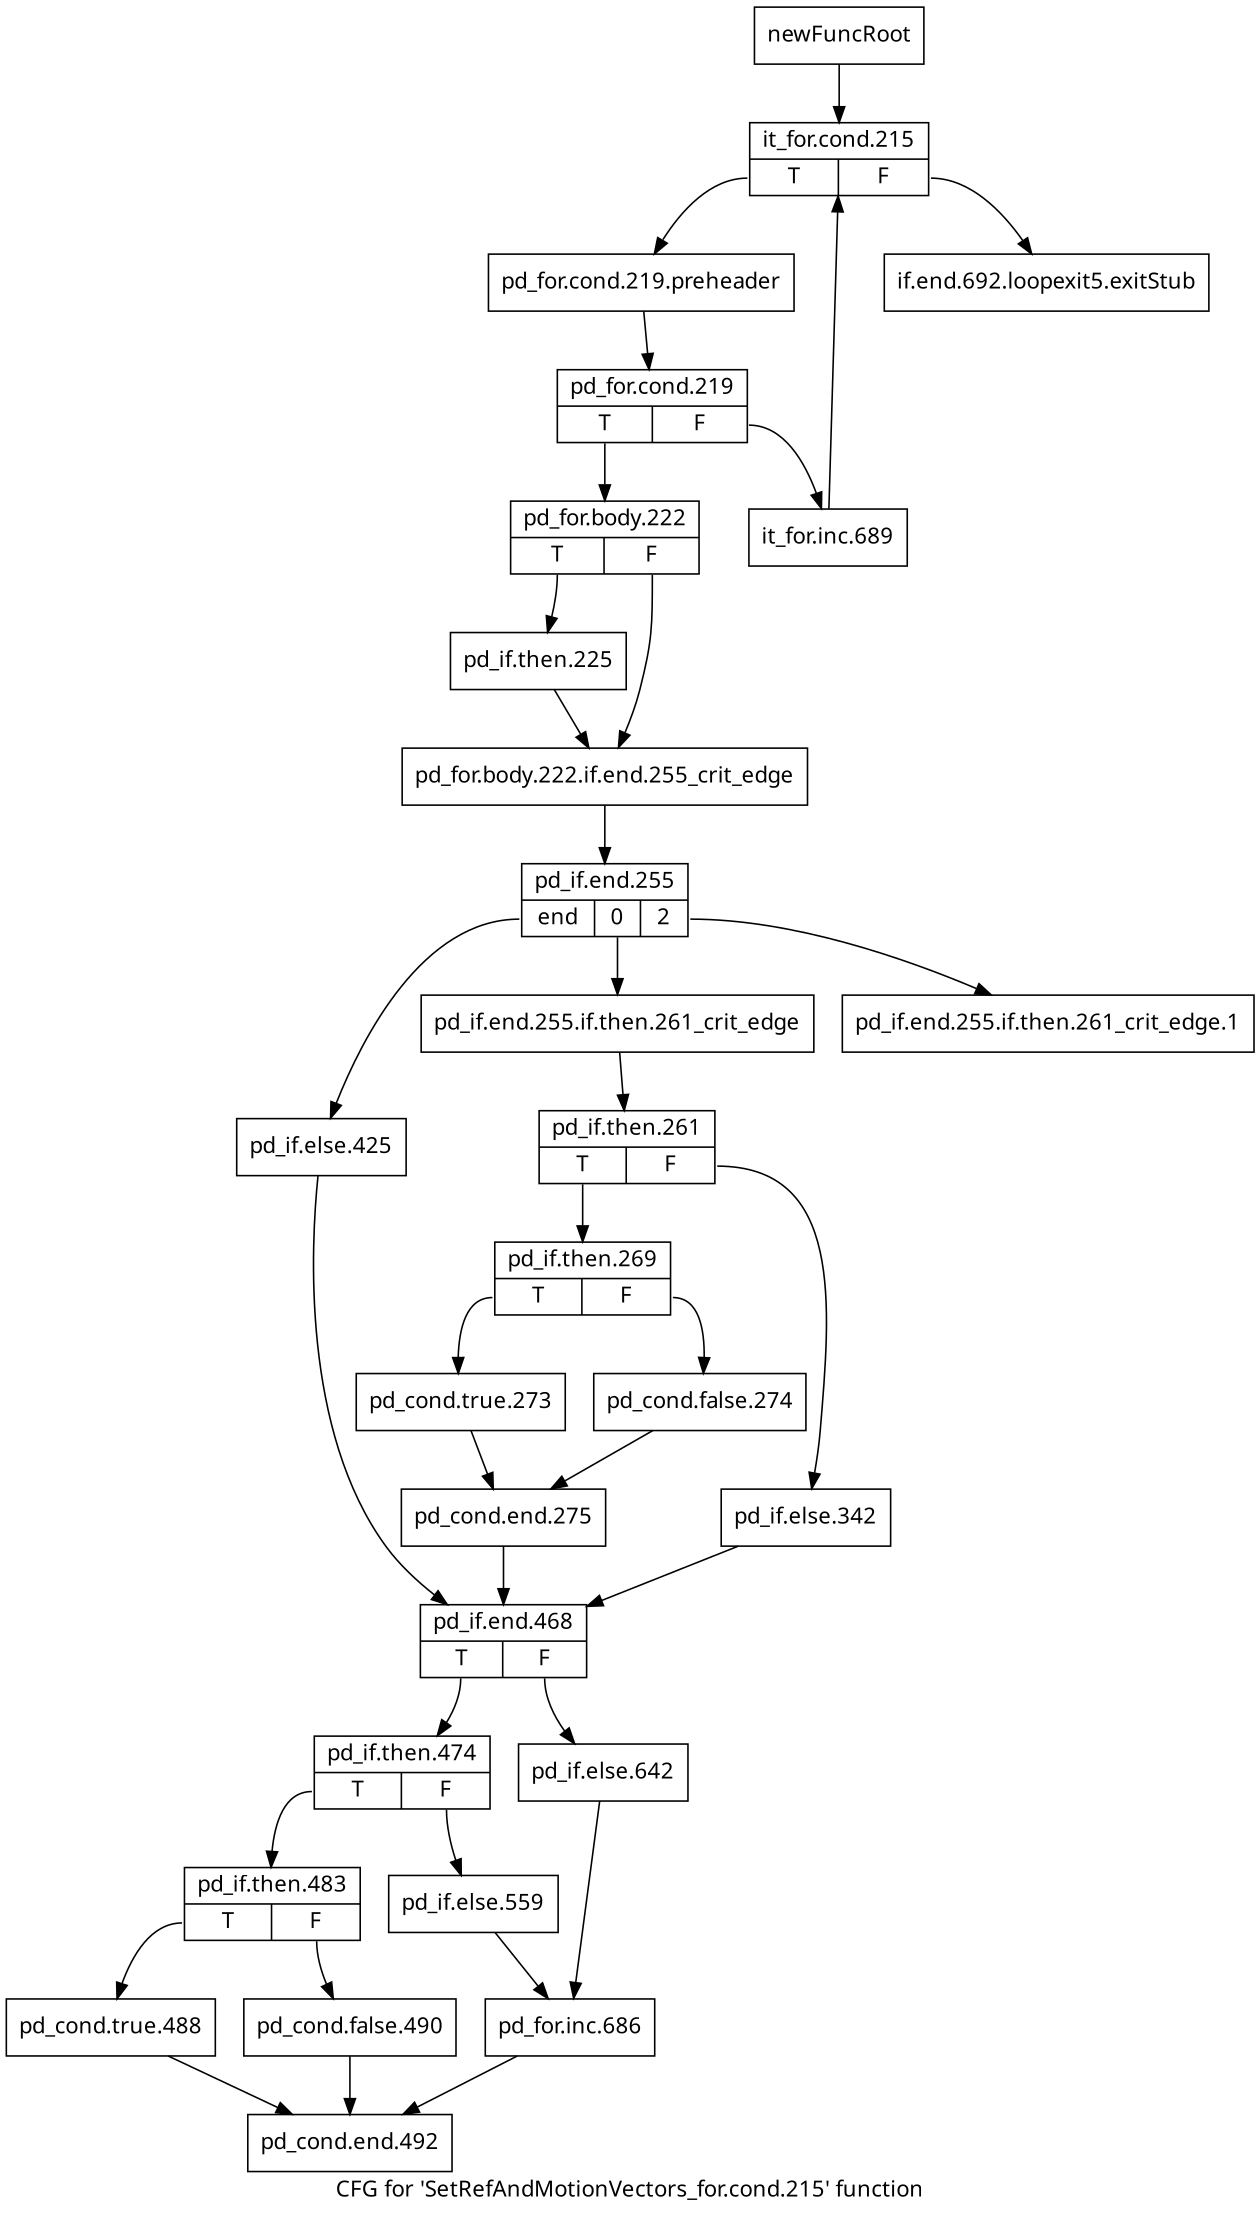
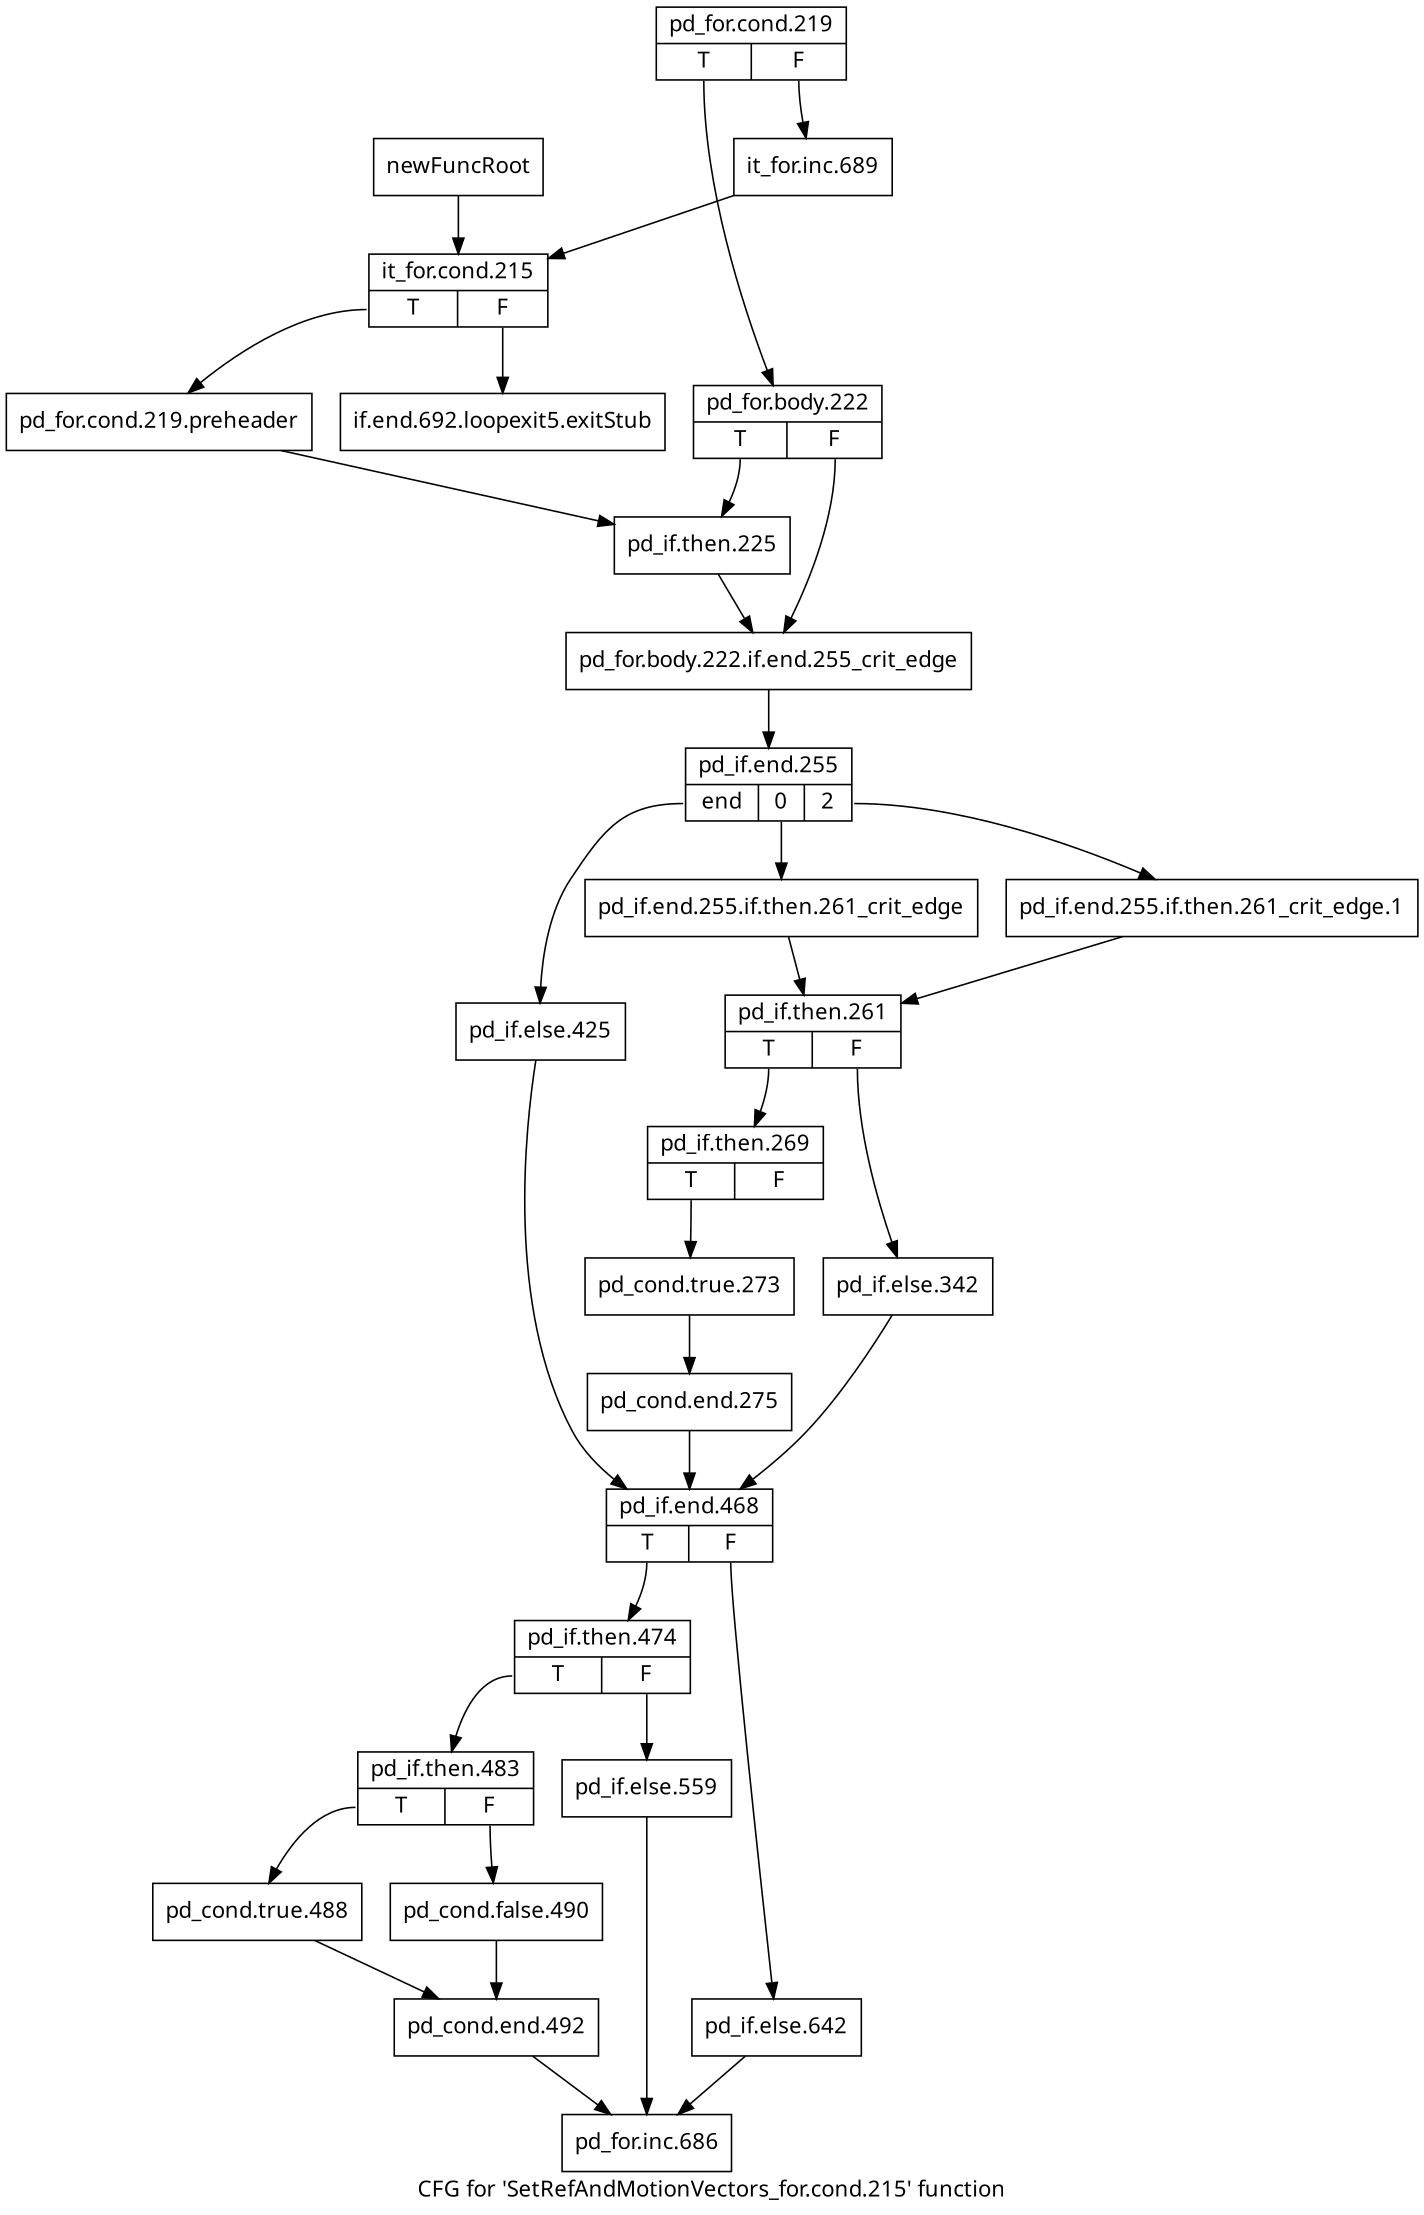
edge "pd_for.cond.219.preheader" -> "pd_for.cond.219": now "pd_for.cond.219.preheader" -> "pd_if.then.225"
edge "pd_if.end.255.if.then.261_crit_edge.1" -> "pd_if.then.261": added
node "pd_cond.false.274": removed
edge "pd_for.inc.686" -> "pd_cond.end.492": reversed
